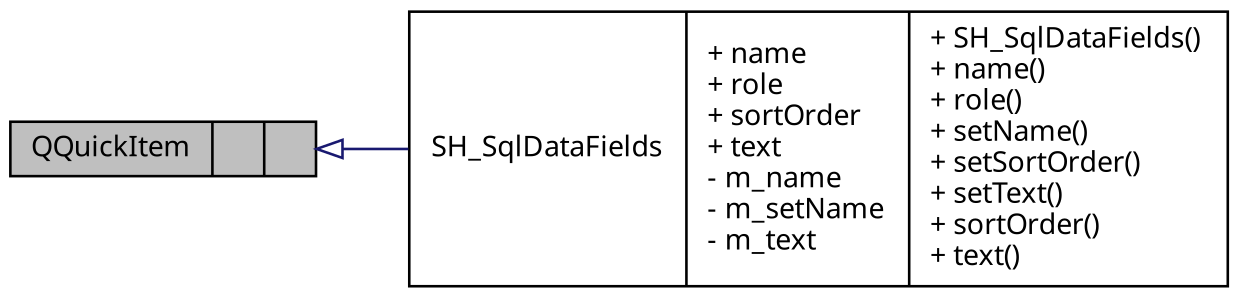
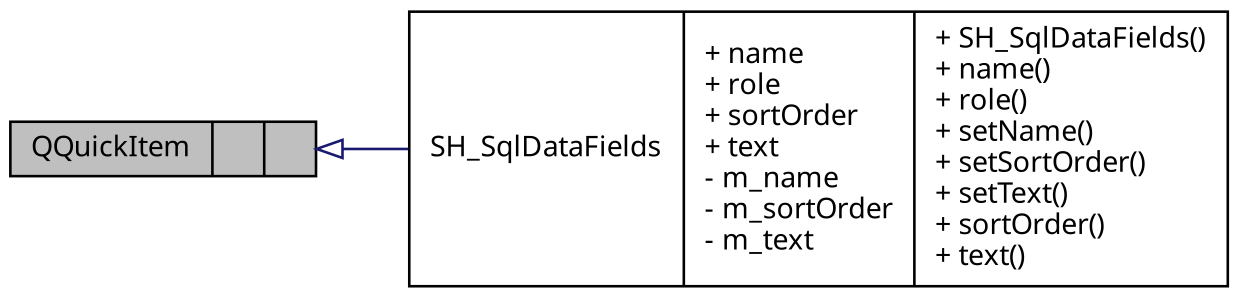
node "SH_SqlDataFields": text "- m_setName" -> "- m_sortOrder"
